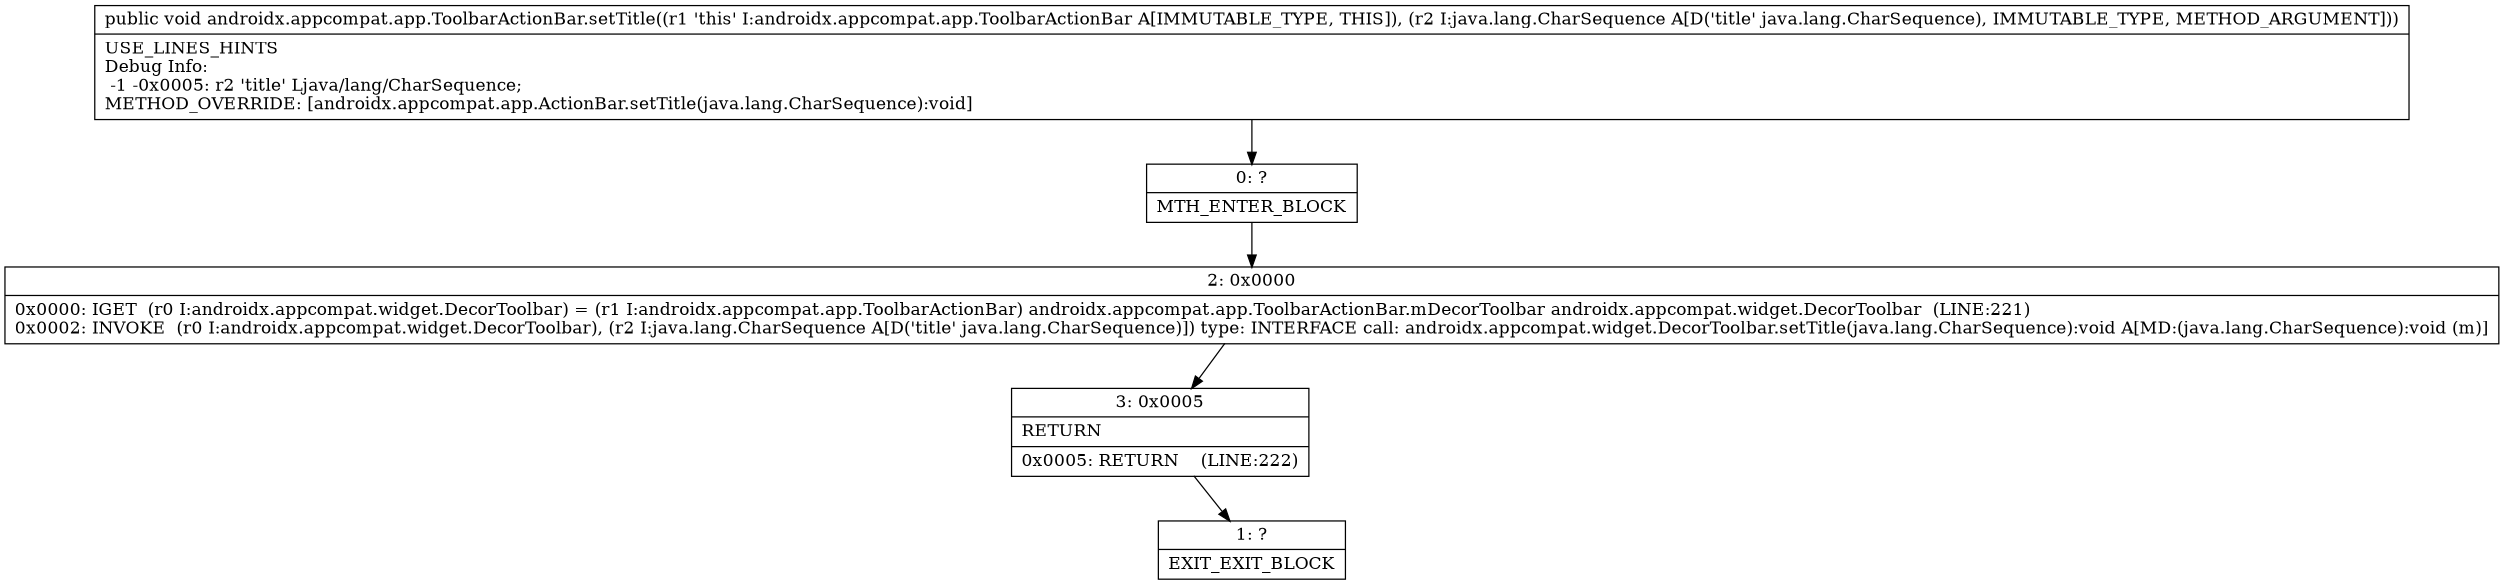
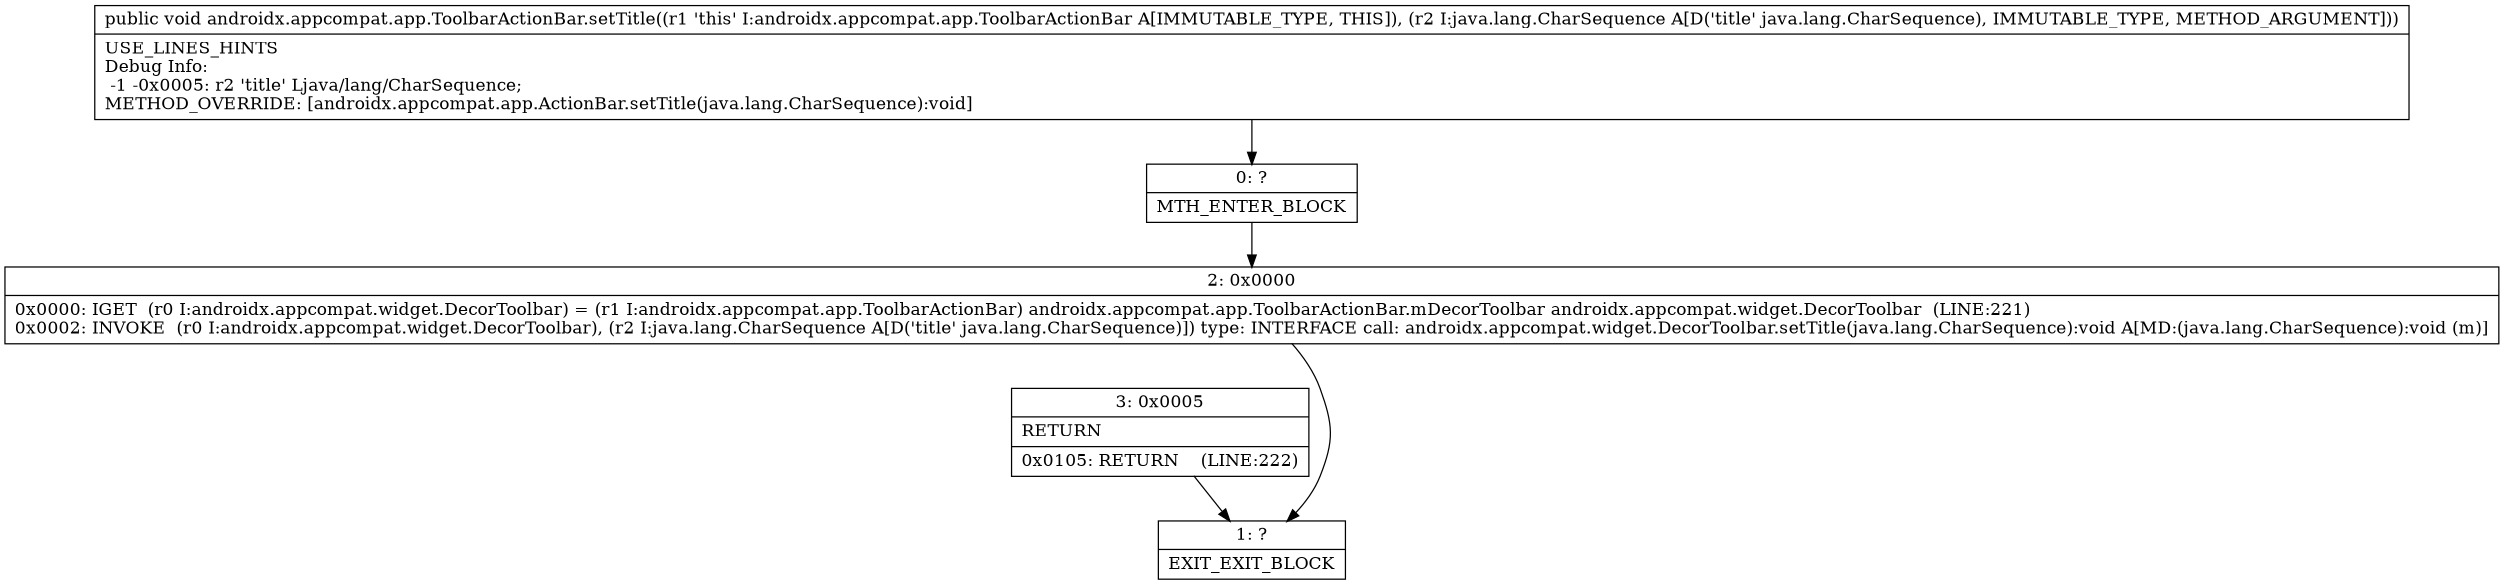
edge "2: 0x0000" -> "3: 0x0005": now "2: 0x0000" -> "1: ?"
node "3: 0x0005": text "0x0005: RETURN    (LINE:222)" -> "0x0105: RETURN    (LINE:222)"
